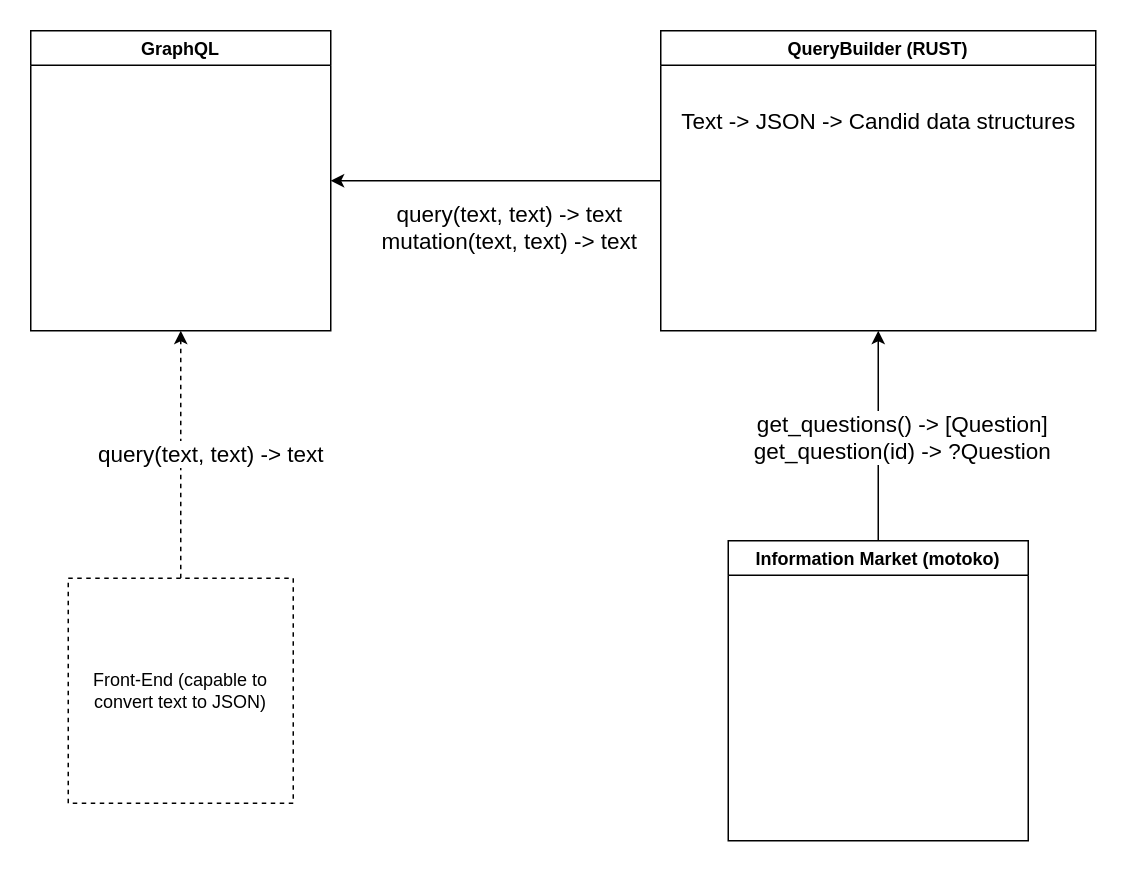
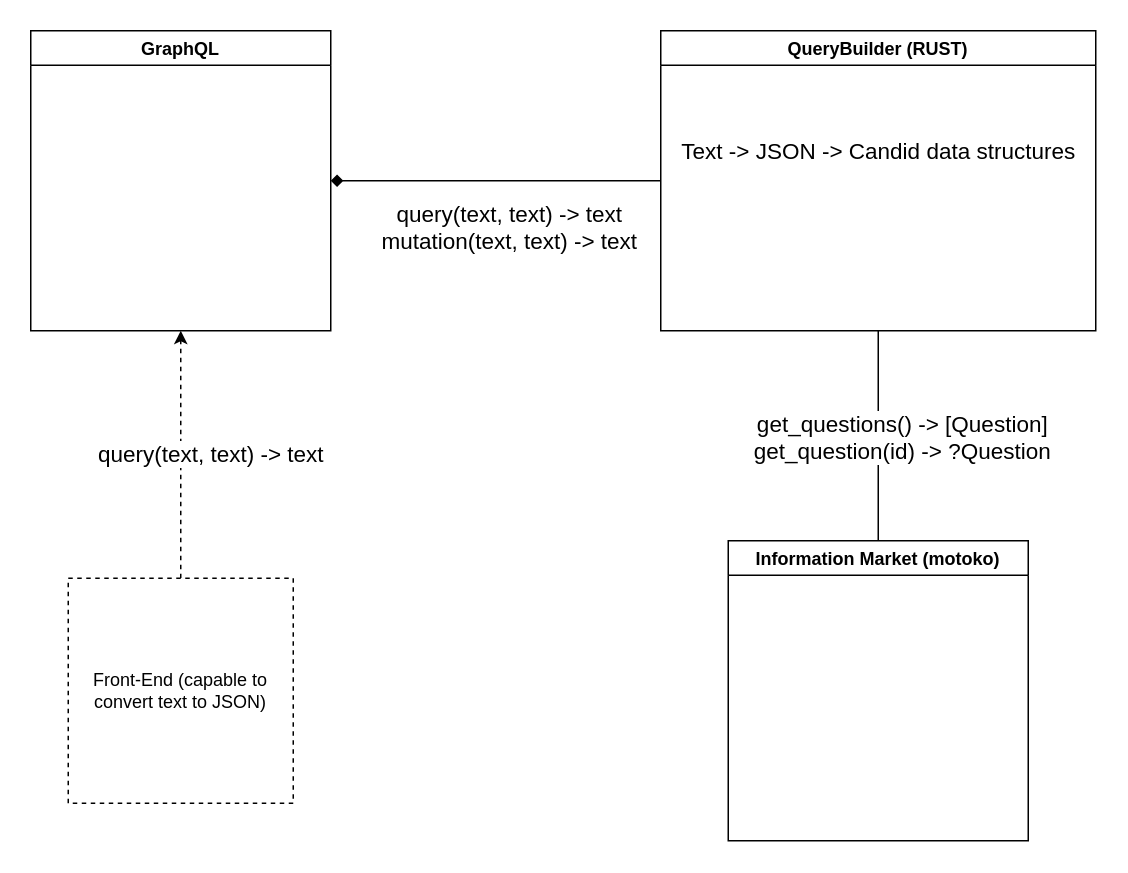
node "Text -> JSON -> Candid data structures": moved (878, 121) -> (878, 151)
edge "QueryBuilder (RUST)" -> "GraphQL": arrowhead classic -> diamond
edge "Information Market (motoko)" -> "QueryBuilder (RUST)": arrowhead classic -> none
